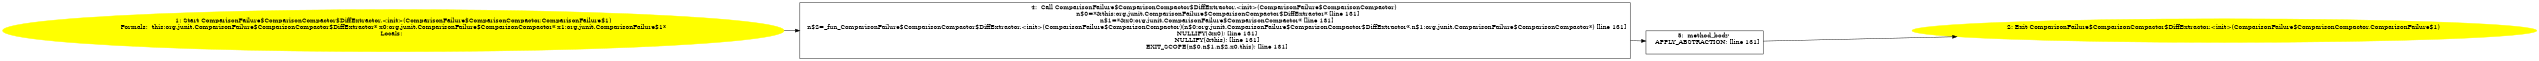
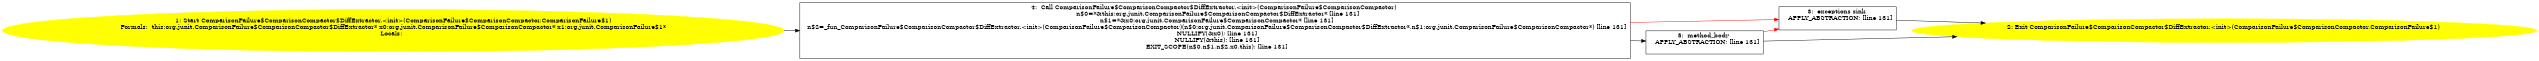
node "3:  exceptions sink APPLY_ABSTRACTION; [line 131]": added
